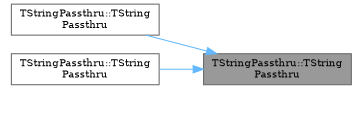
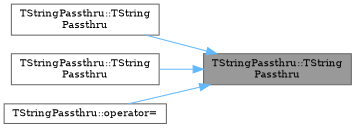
node "TStringPassthru::operator=": added
